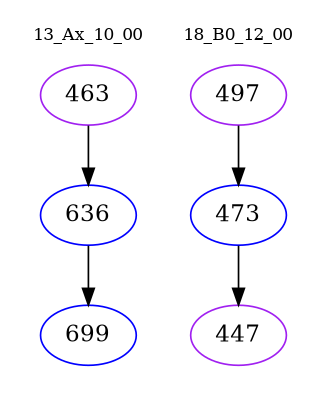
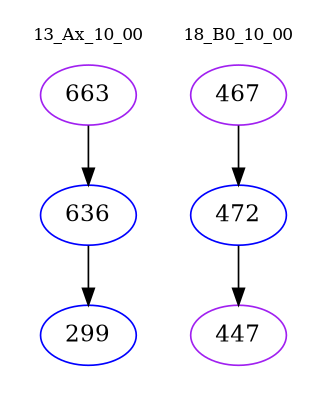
cluster "18_B0_12_00": label "18_B0_12_00" -> "18_B0_10_00"
node "463": label "463" -> "663"
node "497": label "497" -> "467"
node "473": label "473" -> "472"
node "699": label "699" -> "299"
